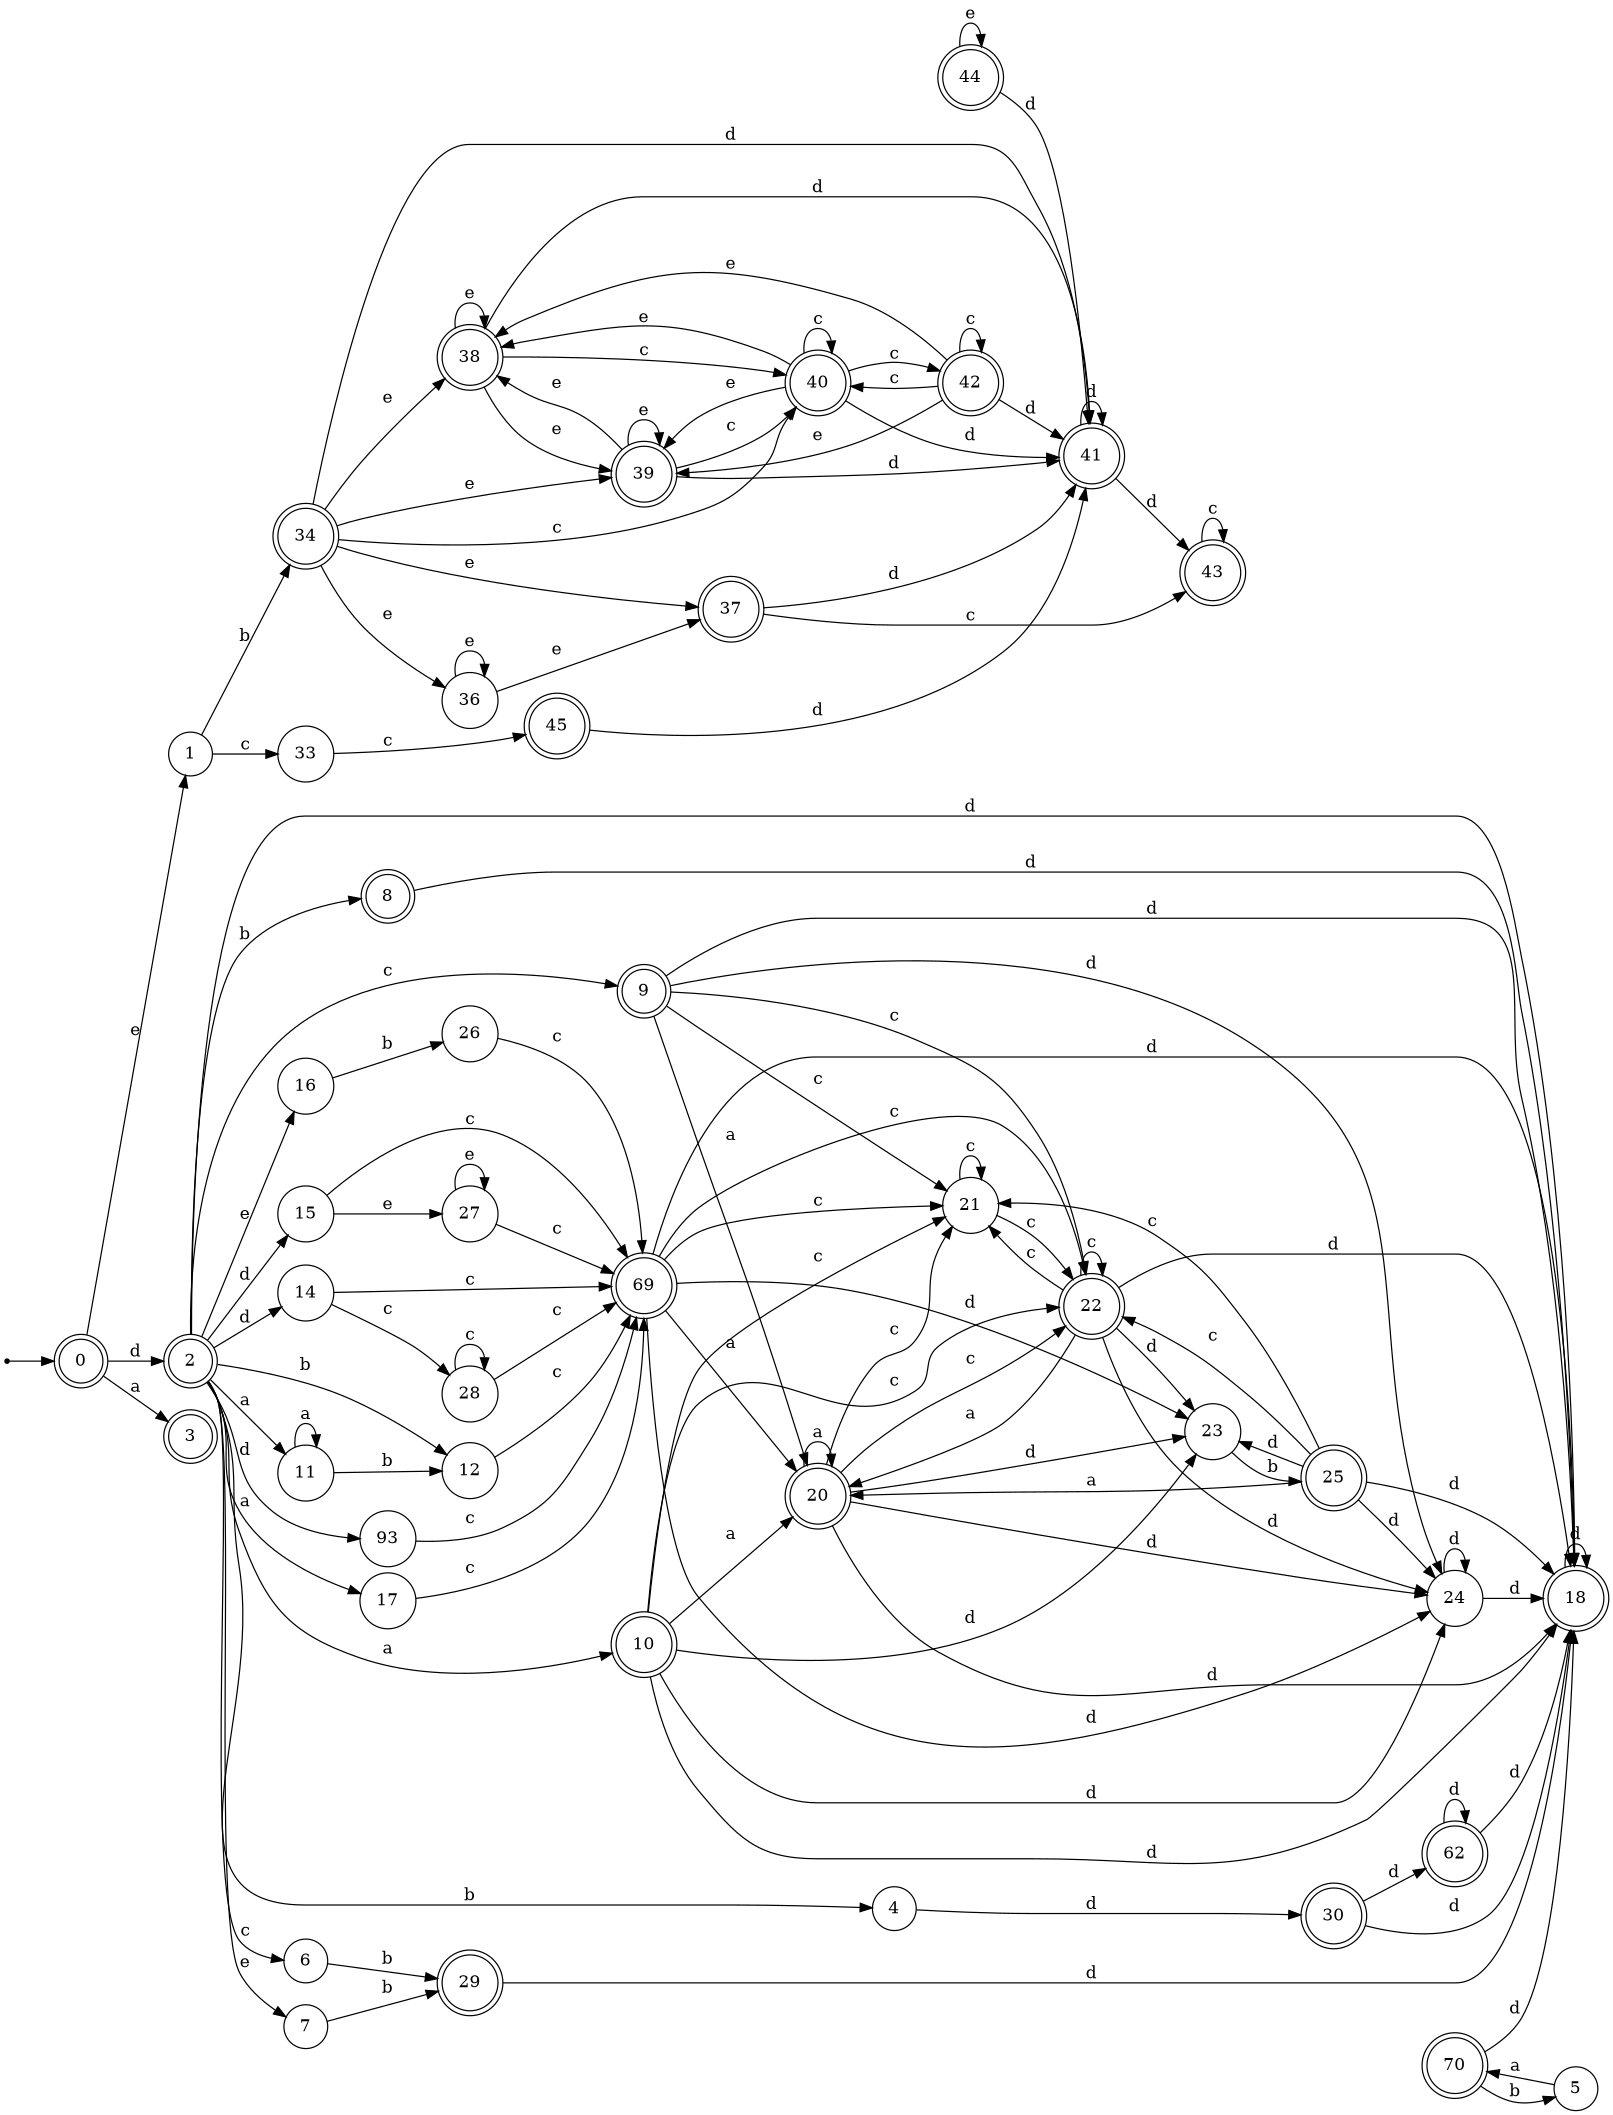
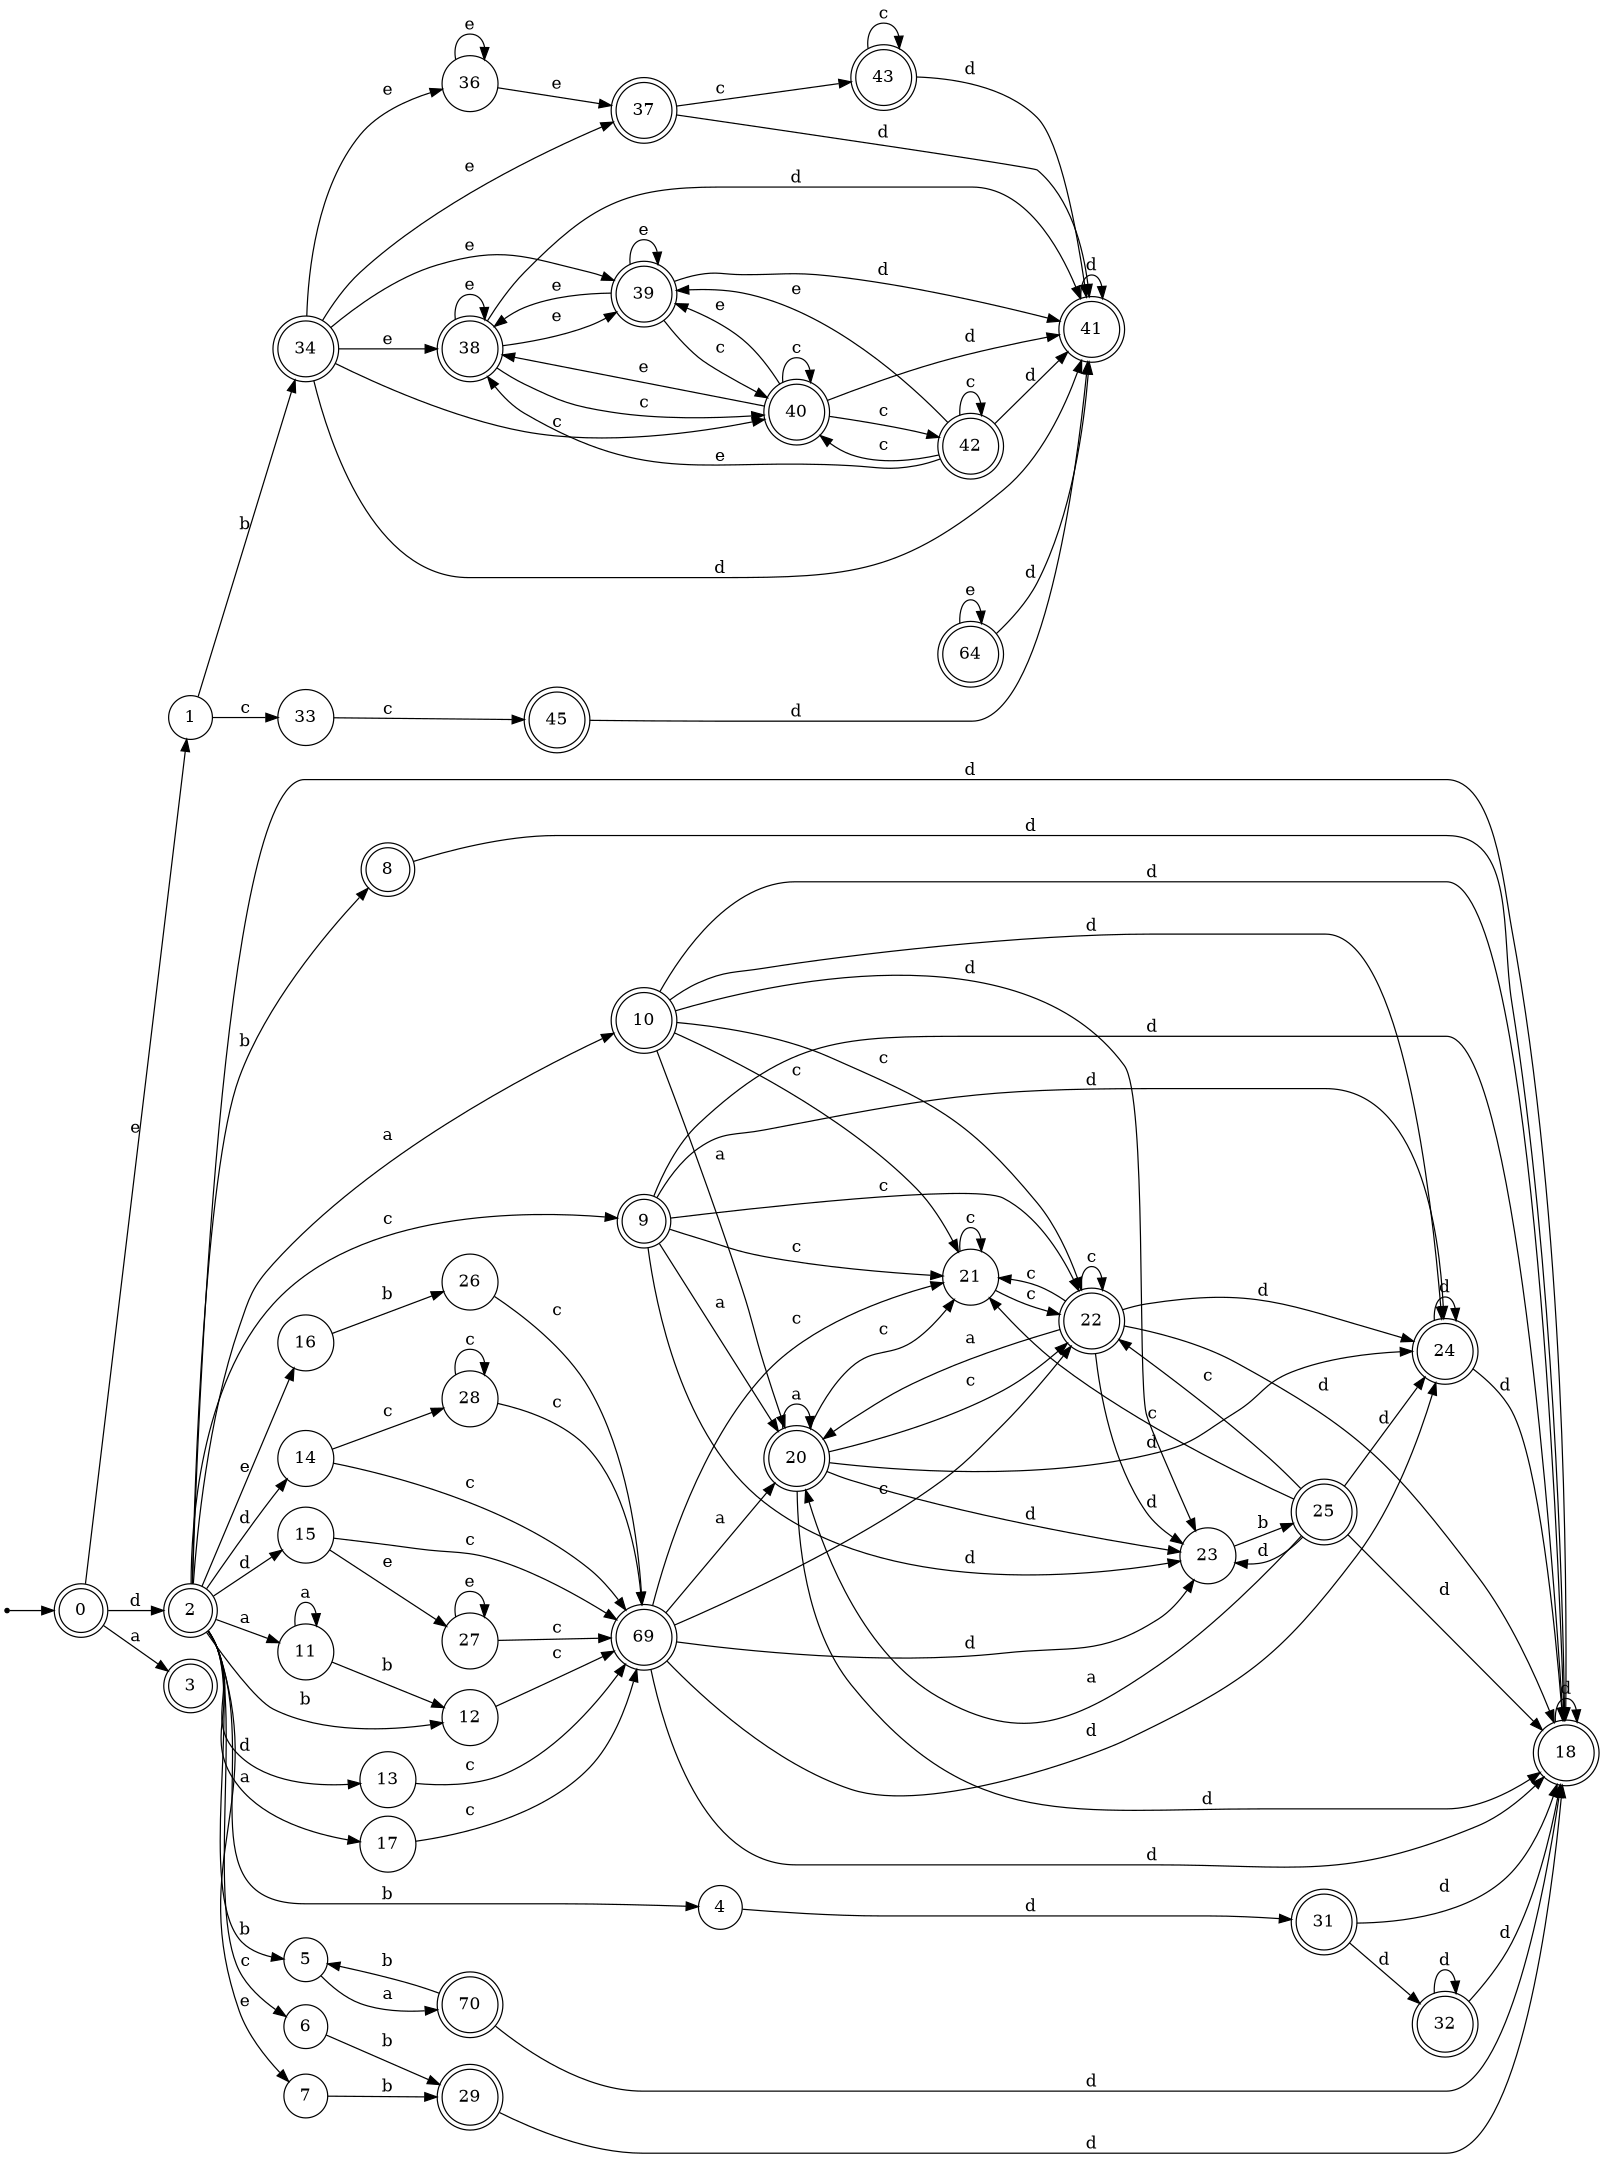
node "44": label "44" -> "64"
edge "41" -> "43": reversed
edge "9" -> "23": added, label "d"
node "93": label "93" -> "13"
node "24": shape circle -> doublecircle
edge "2" -> "5": added, label "b"
node "62": label "62" -> "32"
node "30": label "30" -> "31"
